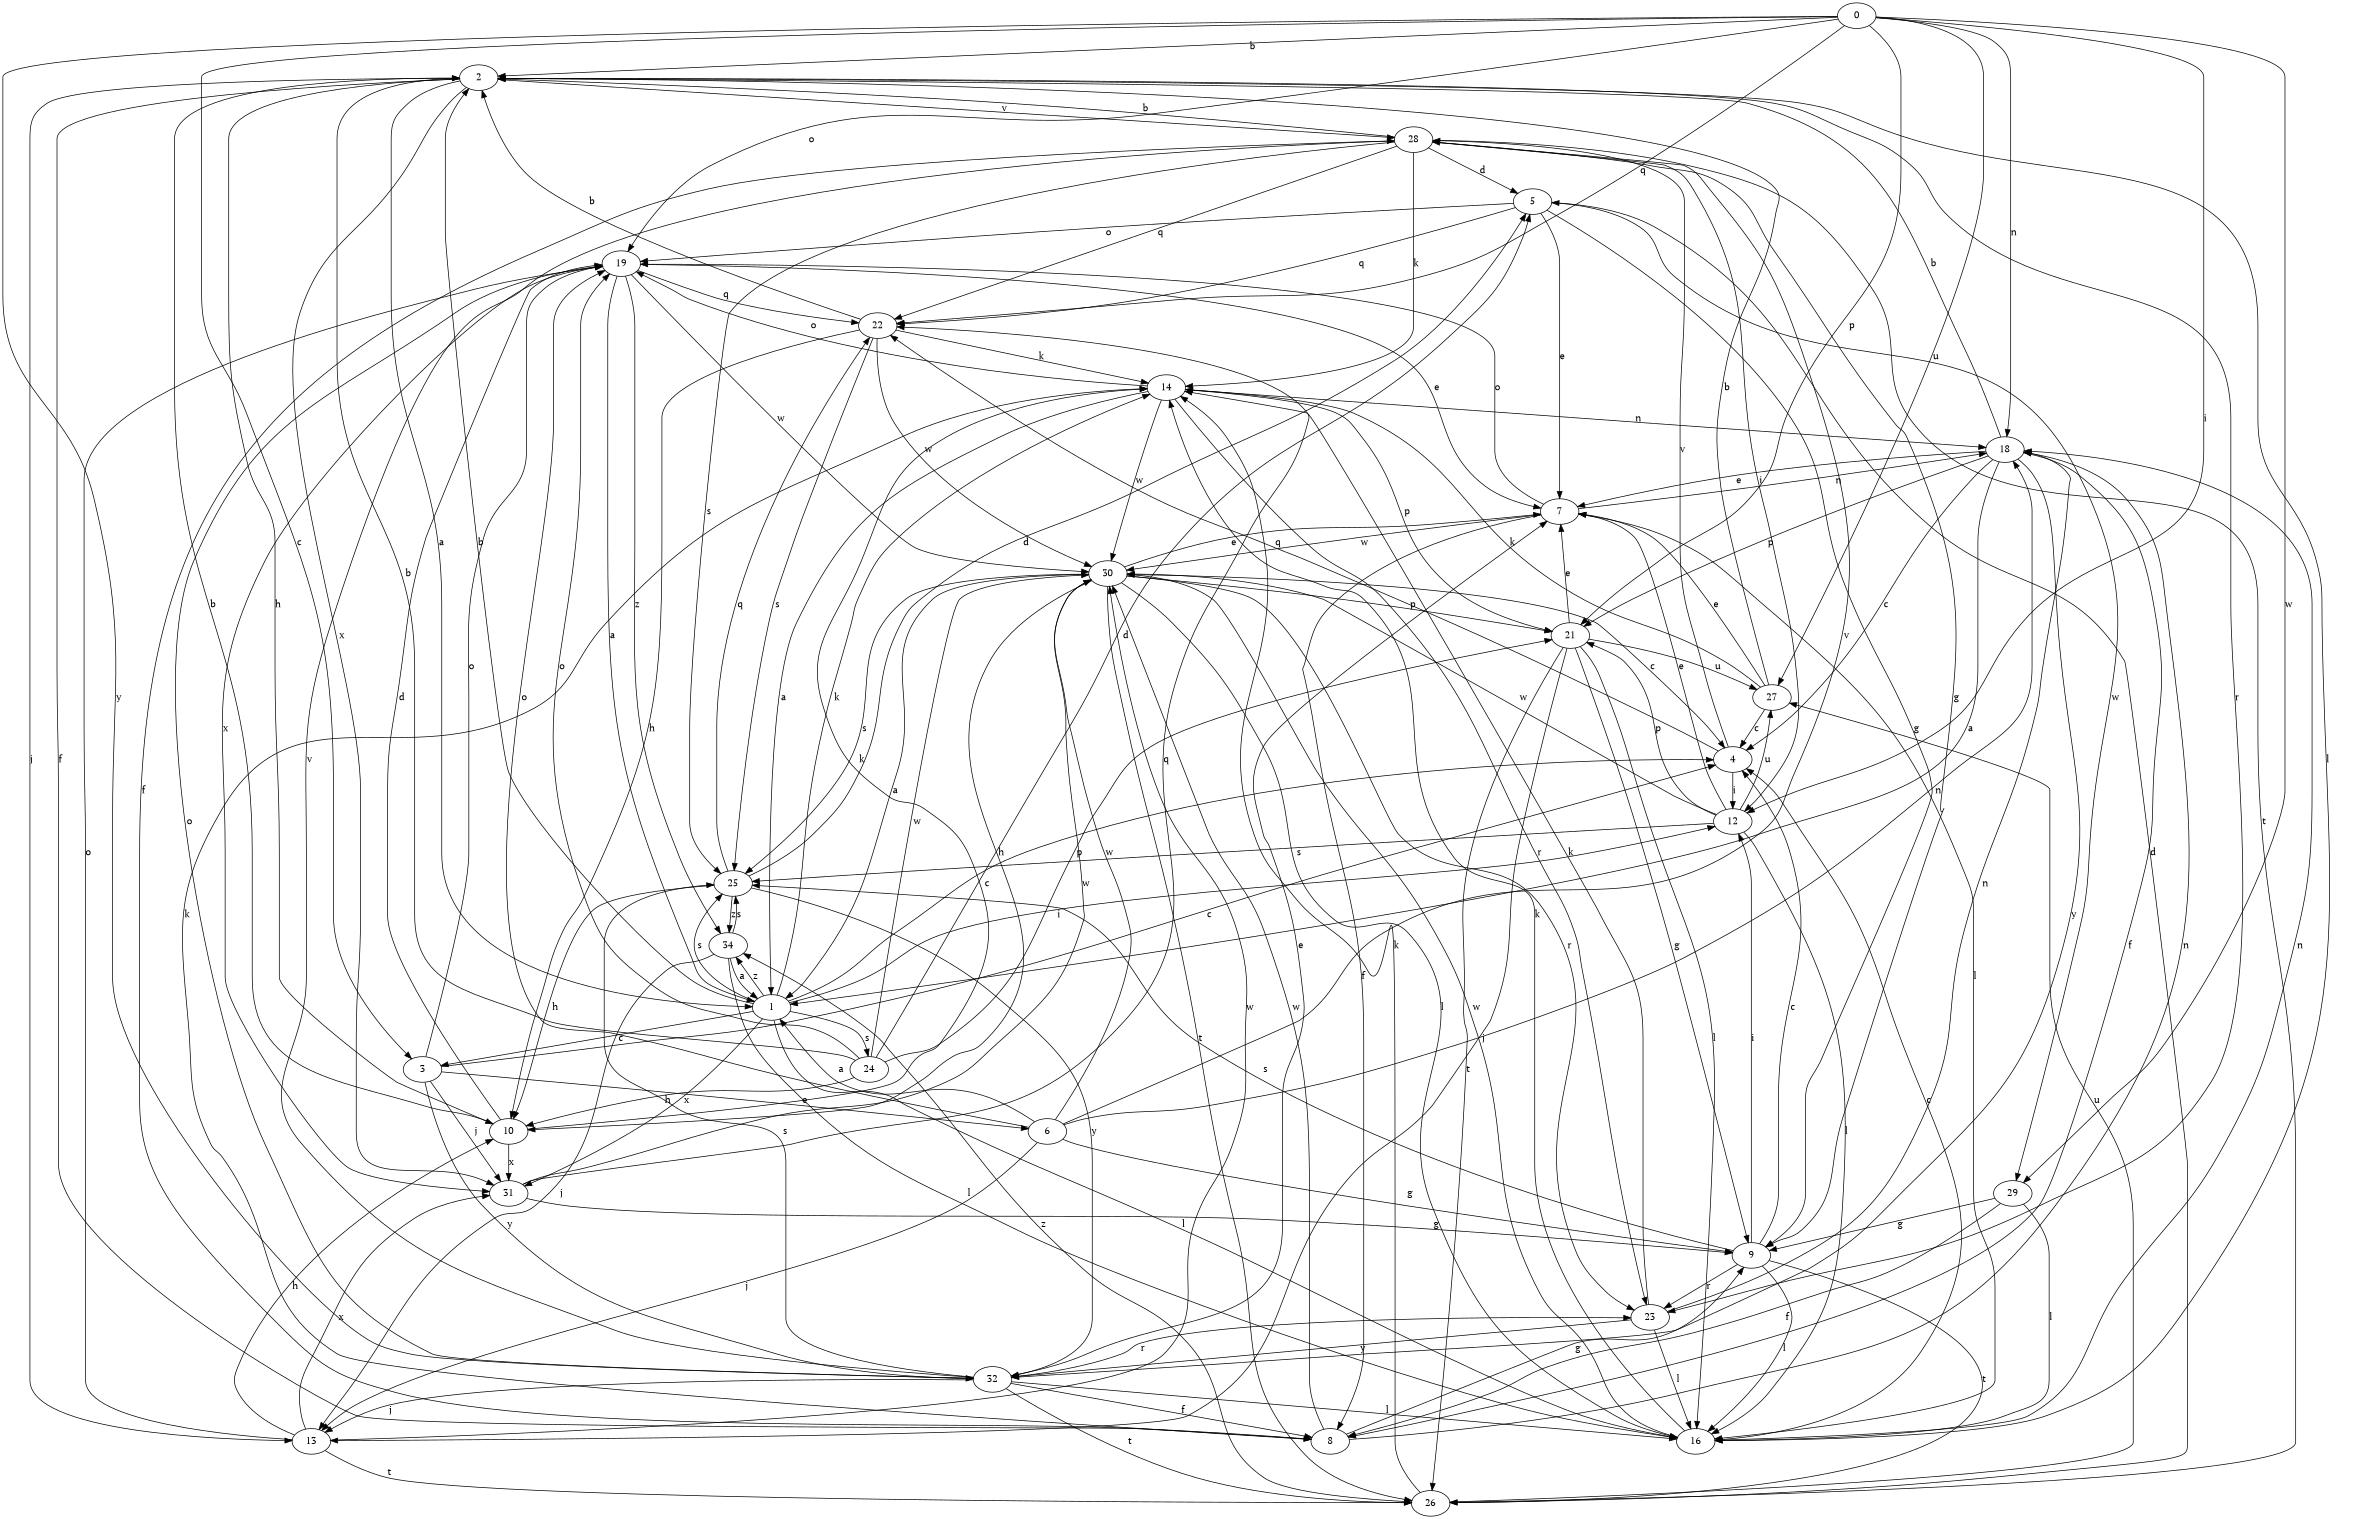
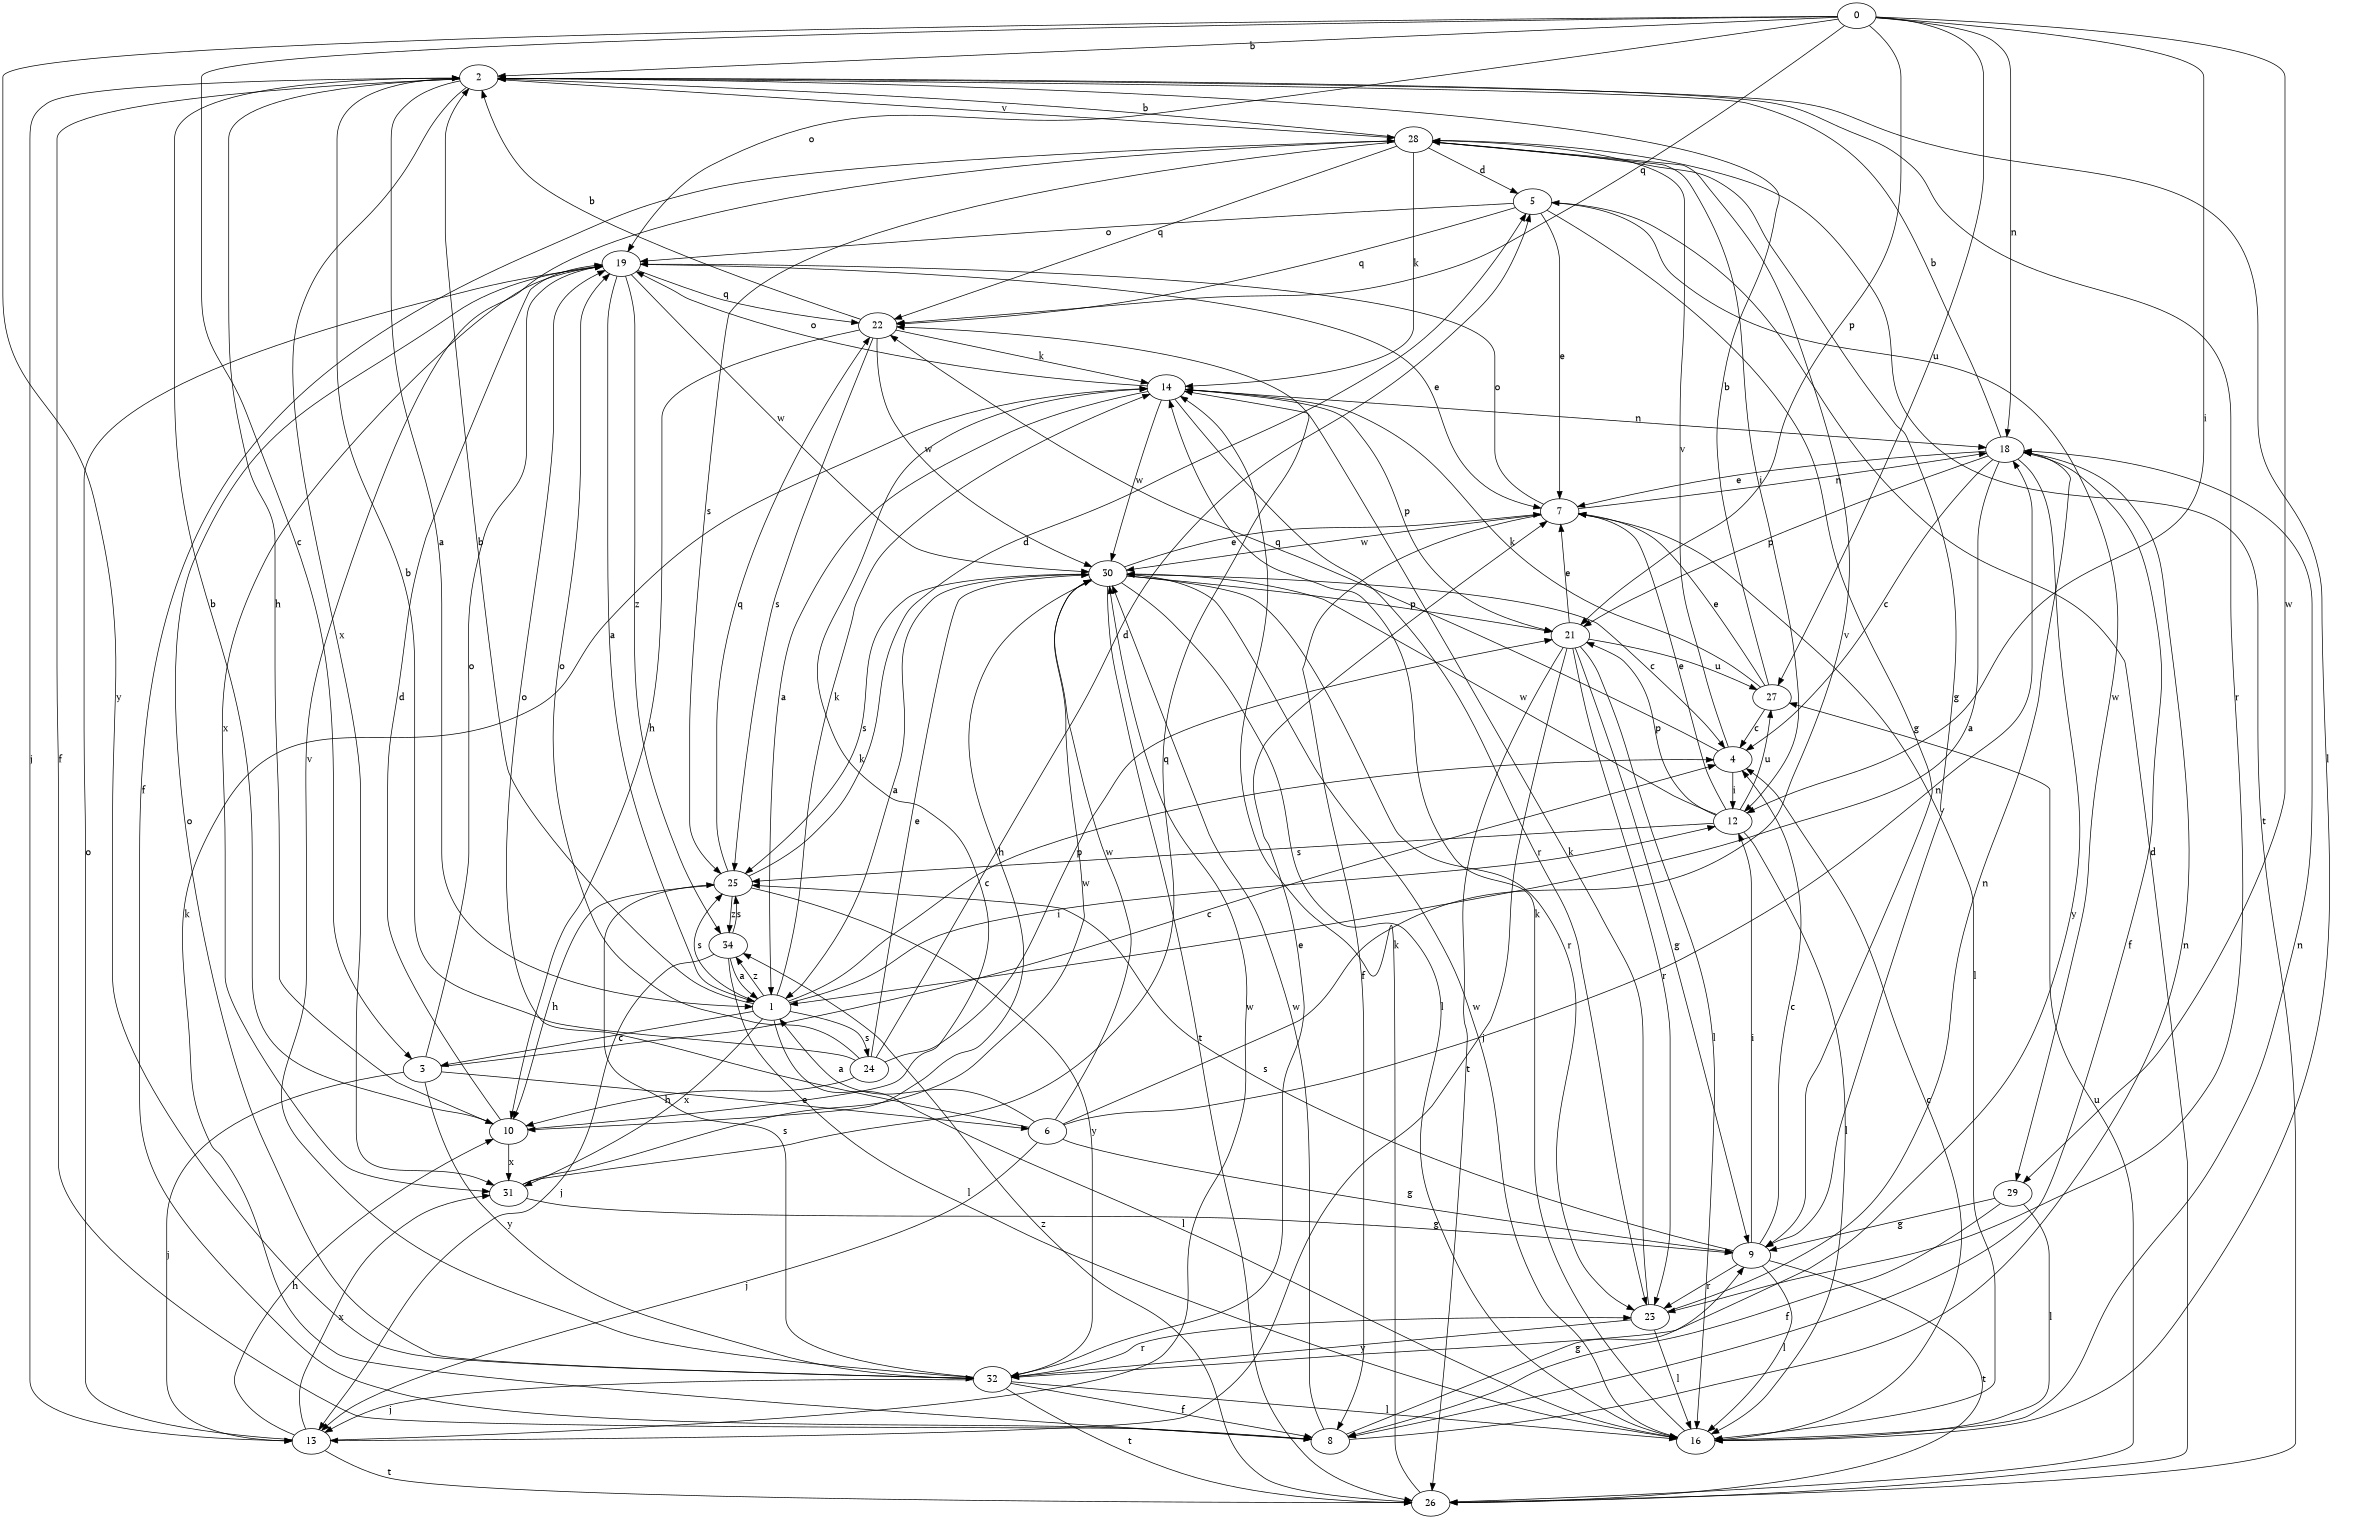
edge "24" -> "30": label "w" -> "e"
edge "21" -> "23": added, label "r"
edge "3" -> "31": now "3" -> "13"
